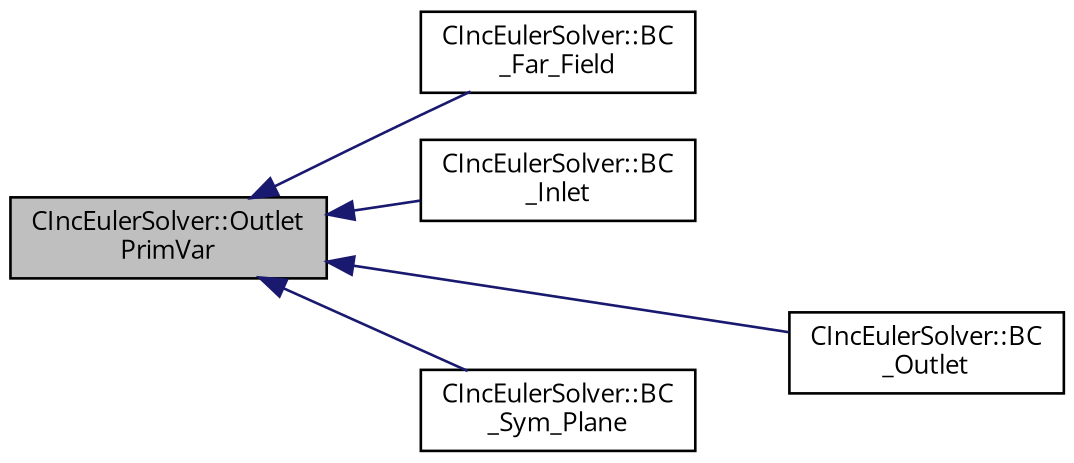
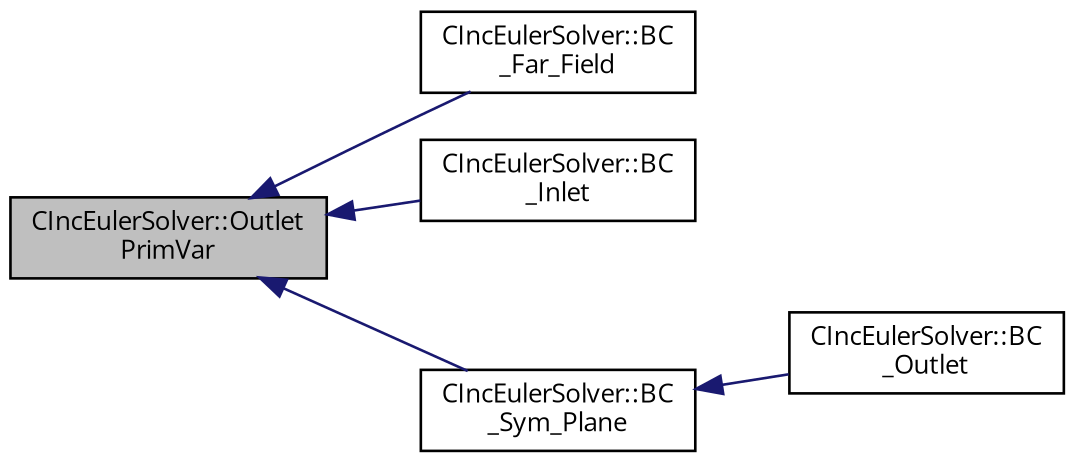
edge "CIncEulerSolver::BC _Outlet" -> "CIncEulerSolver::Outlet PrimVar": now "CIncEulerSolver::BC _Outlet" -> "CIncEulerSolver::BC _Sym_Plane"
